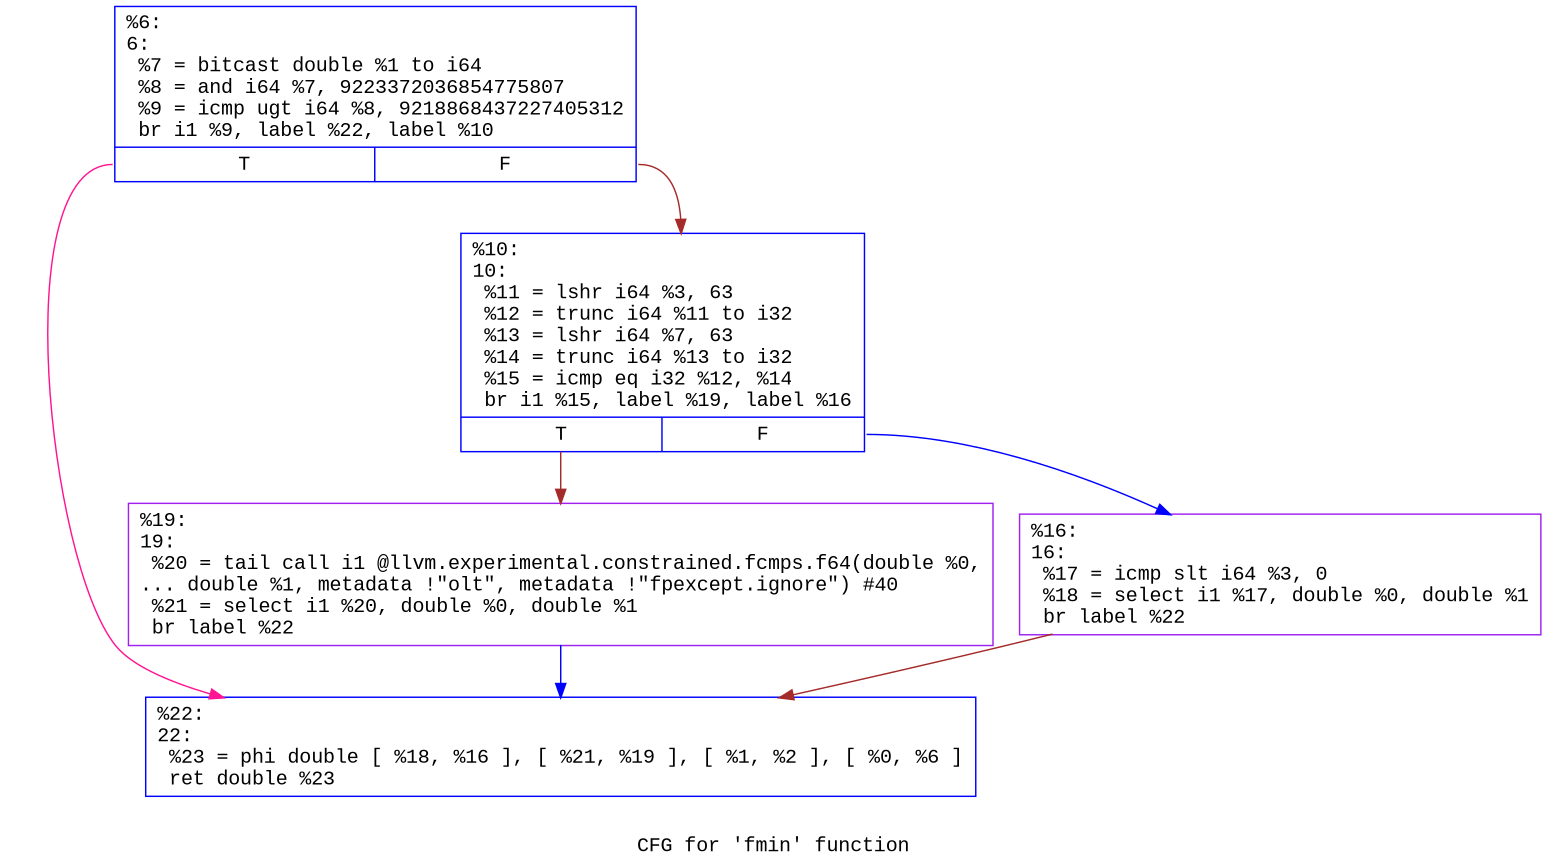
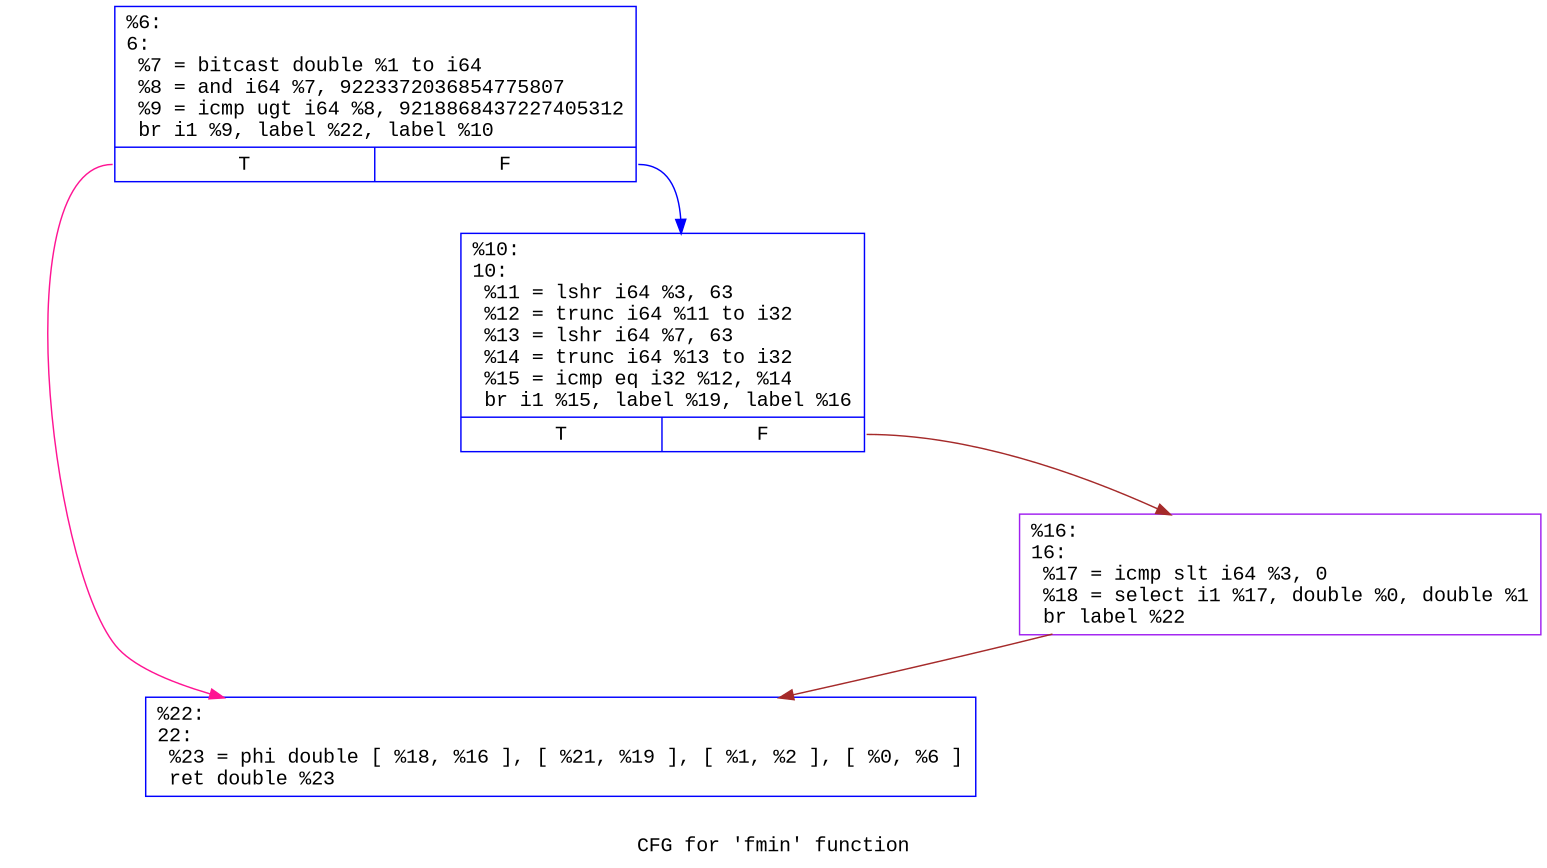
edge "%6:" -> "%10:": color brown -> blue
edge "%10:" -> "%16:": color blue -> brown
node "%19:": removed
